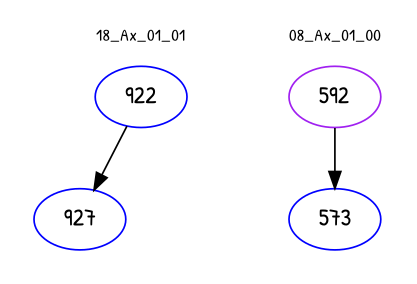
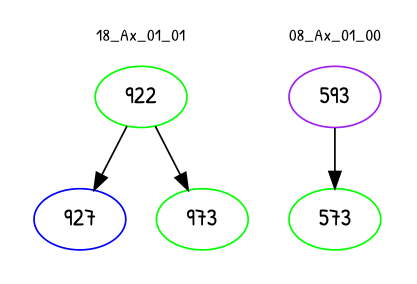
node "922": color blue -> green
node "592": label "592" -> "593"
node "973": added
node "573": color blue -> green
